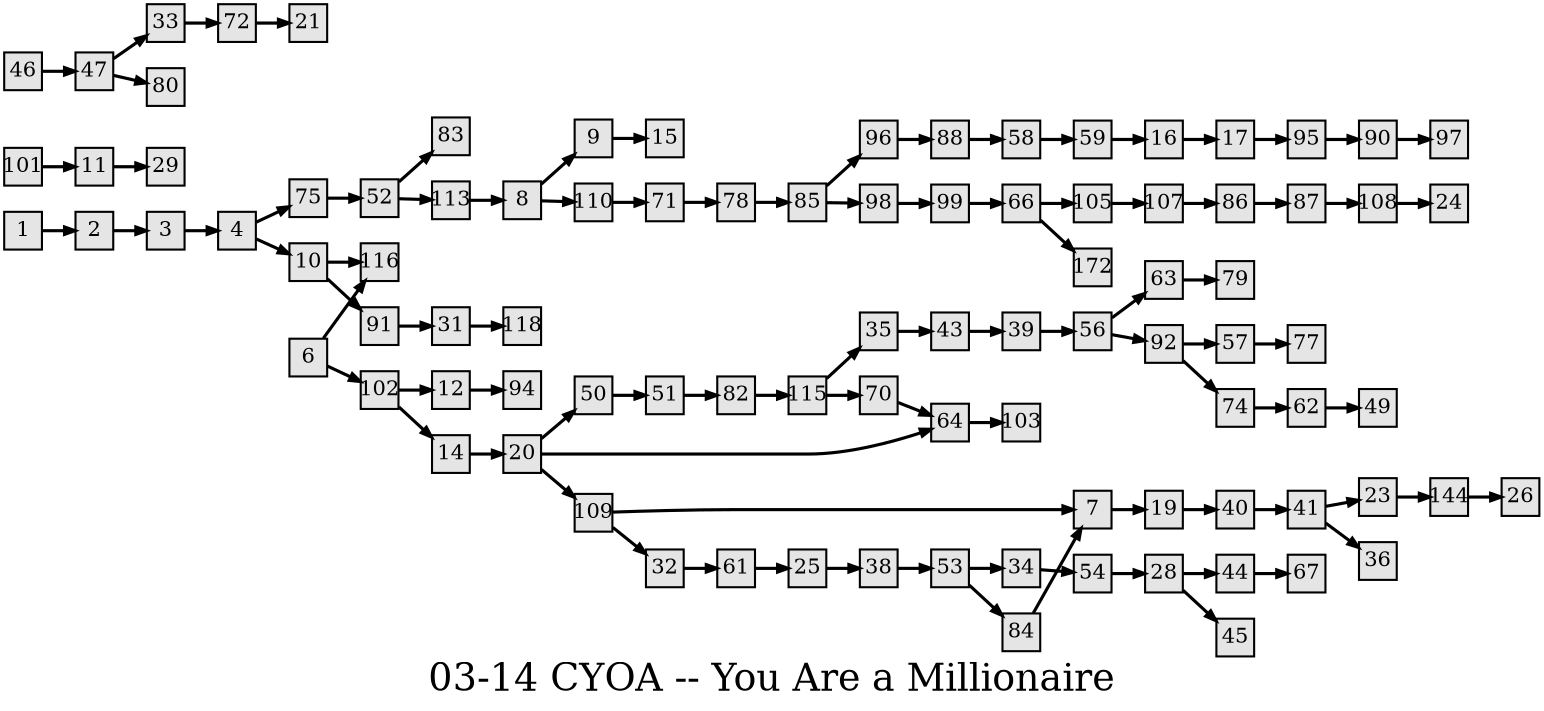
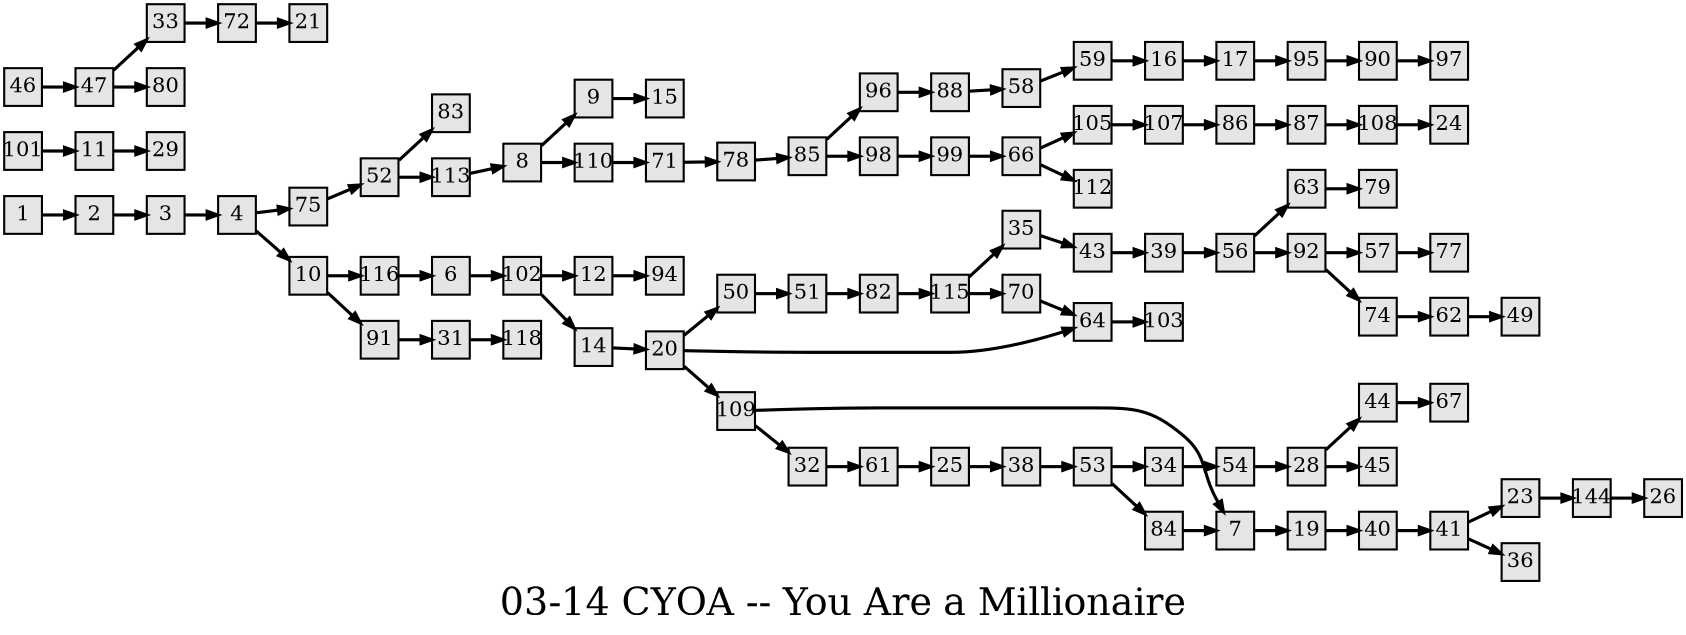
node "172": label "172" -> "112"
edge "6" -> "116": reversed
